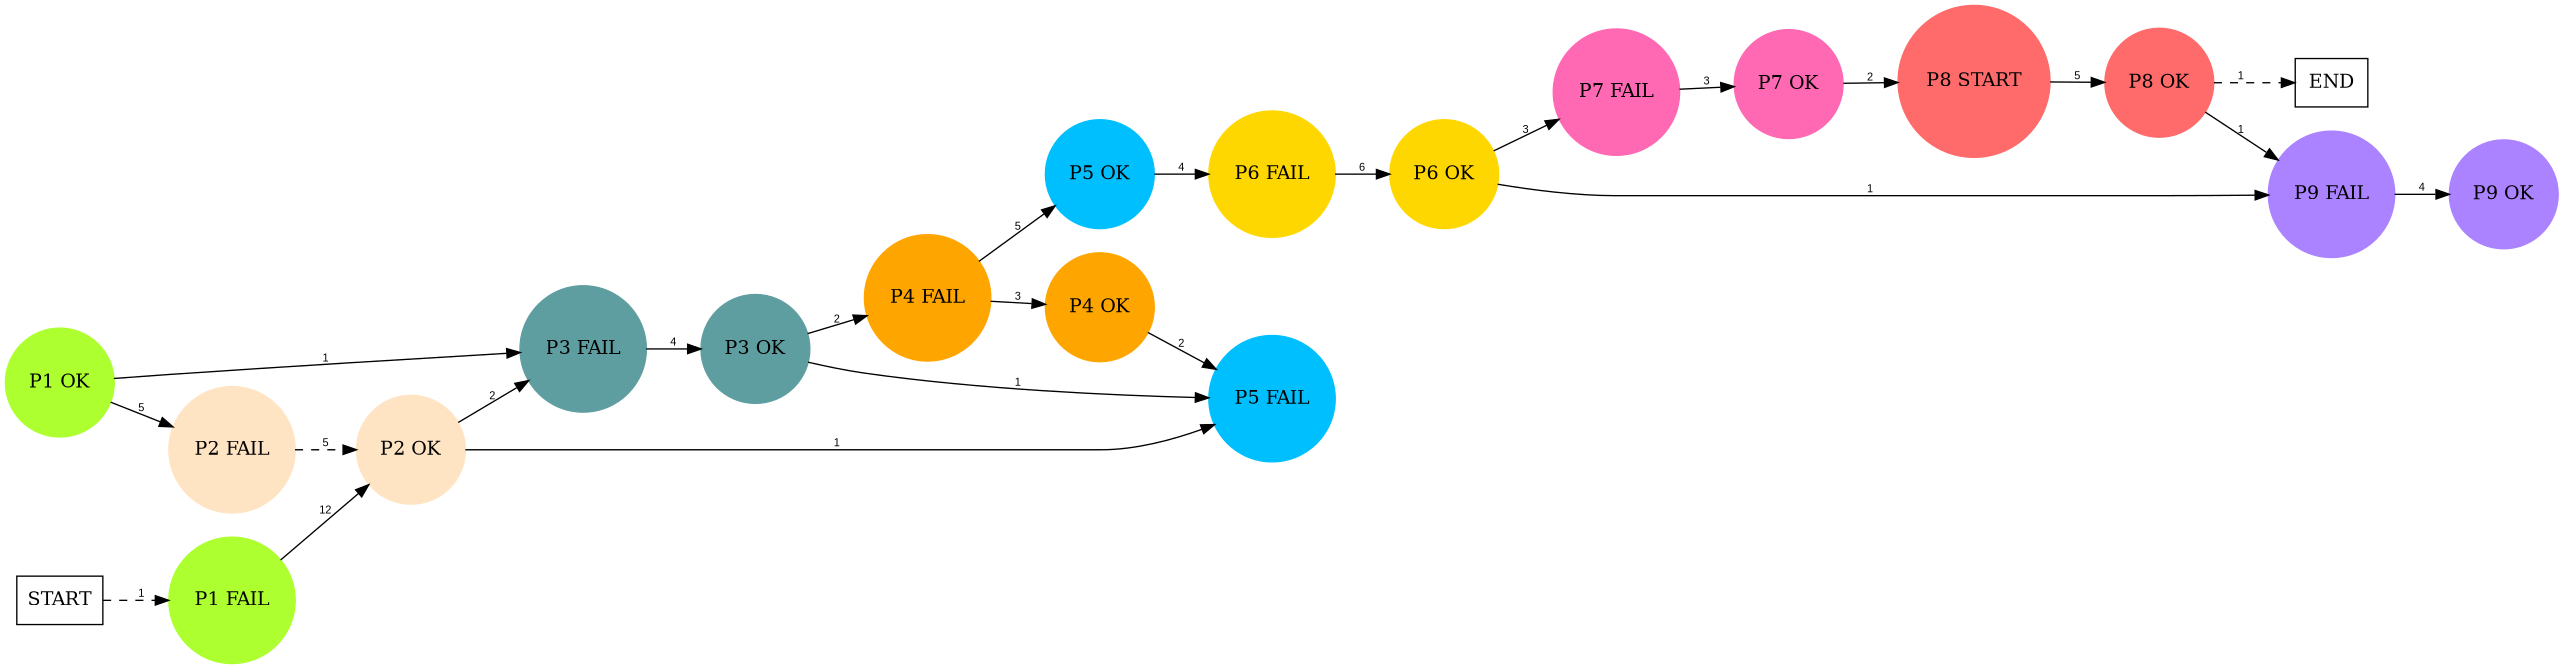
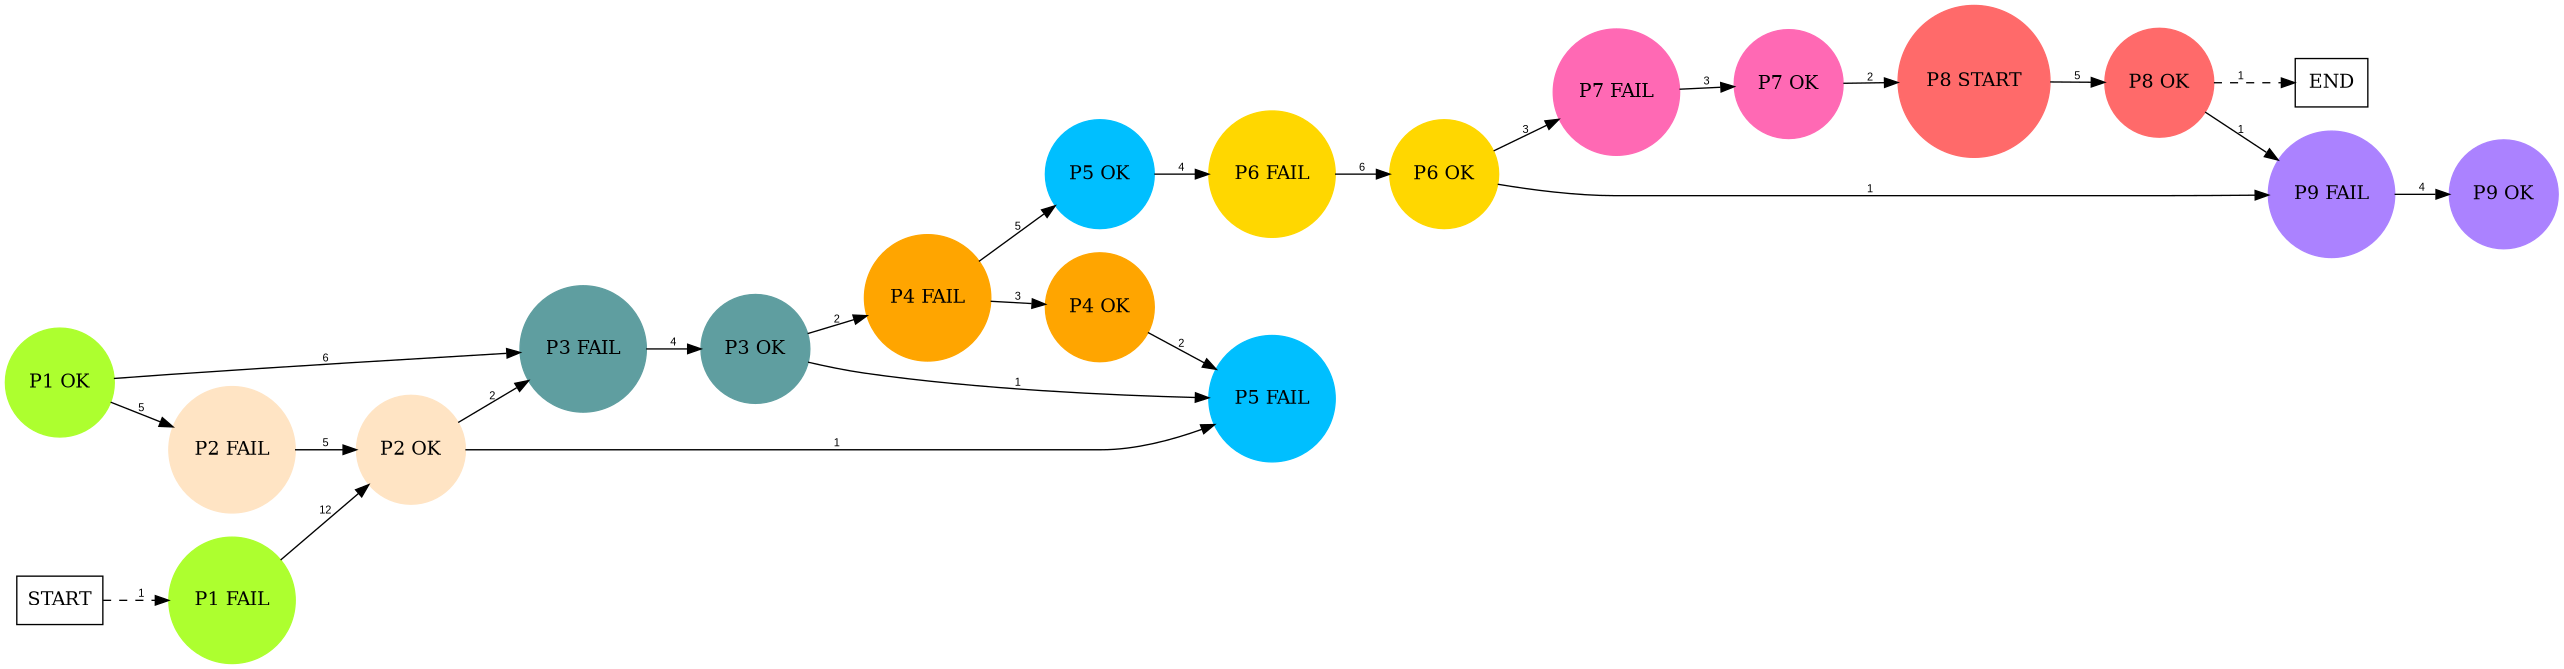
edge "P1 OK" -> "P3 FAIL": label "1" -> "6"
edge "P2 FAIL" -> "P2 OK": style dashed -> solid
